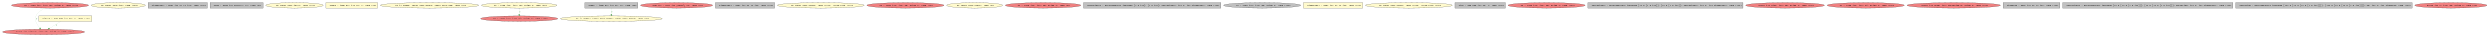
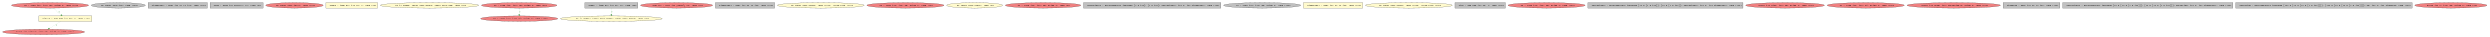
node "br label %for.inc, !dbg !1006": fillcolor lemonchiffon -> grey
node "br label %for.inc17, !dbg !1011": fillcolor lemonchiffon -> lightcoral
node "%2 = load i32, i32* %k, align 4, !dbg !984": fillcolor lemonchiffon -> lightcoral
edge "%9 = load i32, i32* %k, align 4, !dbg !1012" -> "store i32 %inc18, i32* %k, align 4, !dbg !1012": now "%9 = load i32, i32* %k, align 4, !dbg !1012" -> "%inc18 = add nsw i32 %9, 1, !dbg !1012"
